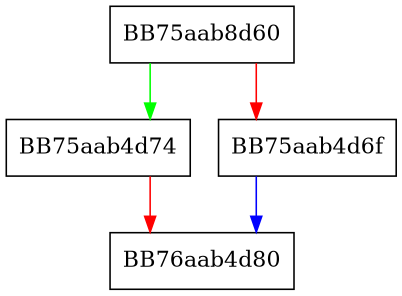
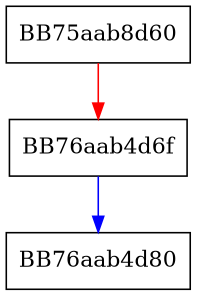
node "BB75aab4d74": removed
node "BB75aab4d6f": label "BB75aab4d6f" -> "BB76aab4d6f"
